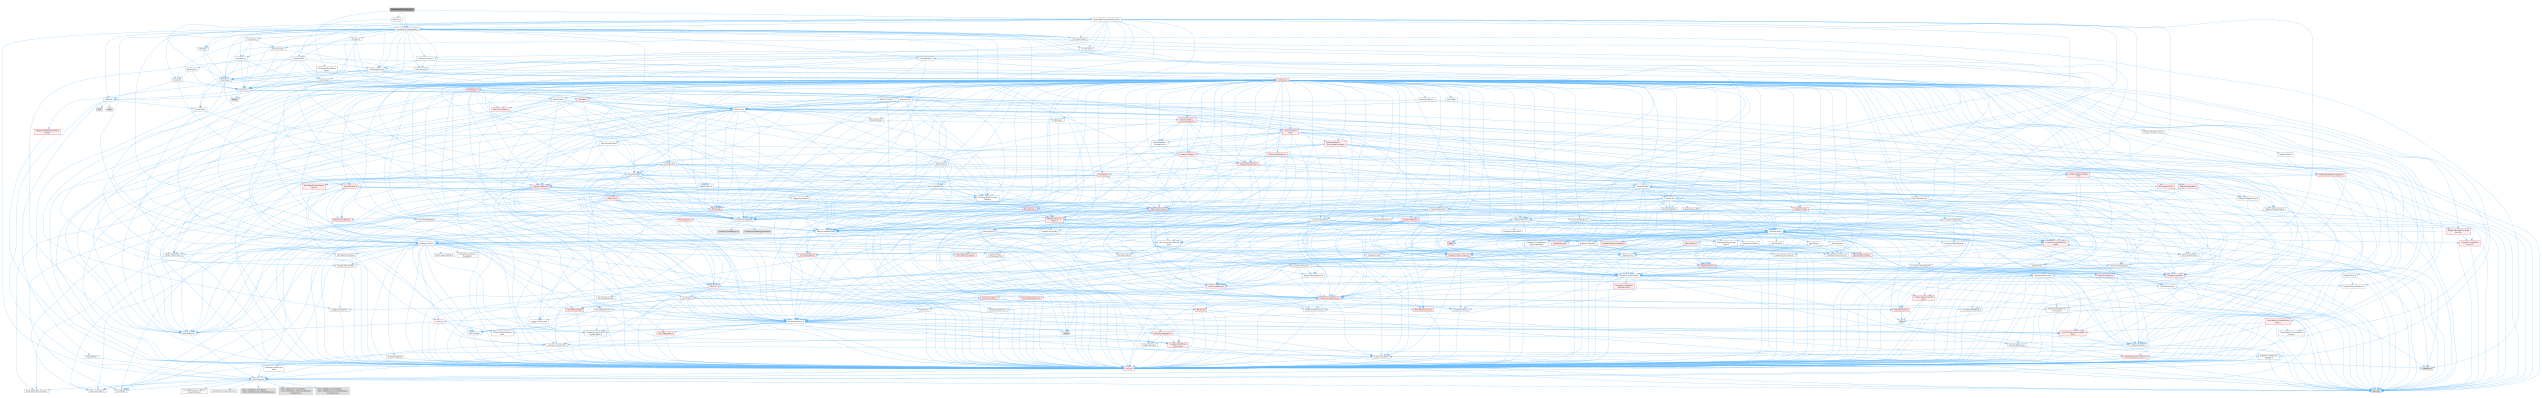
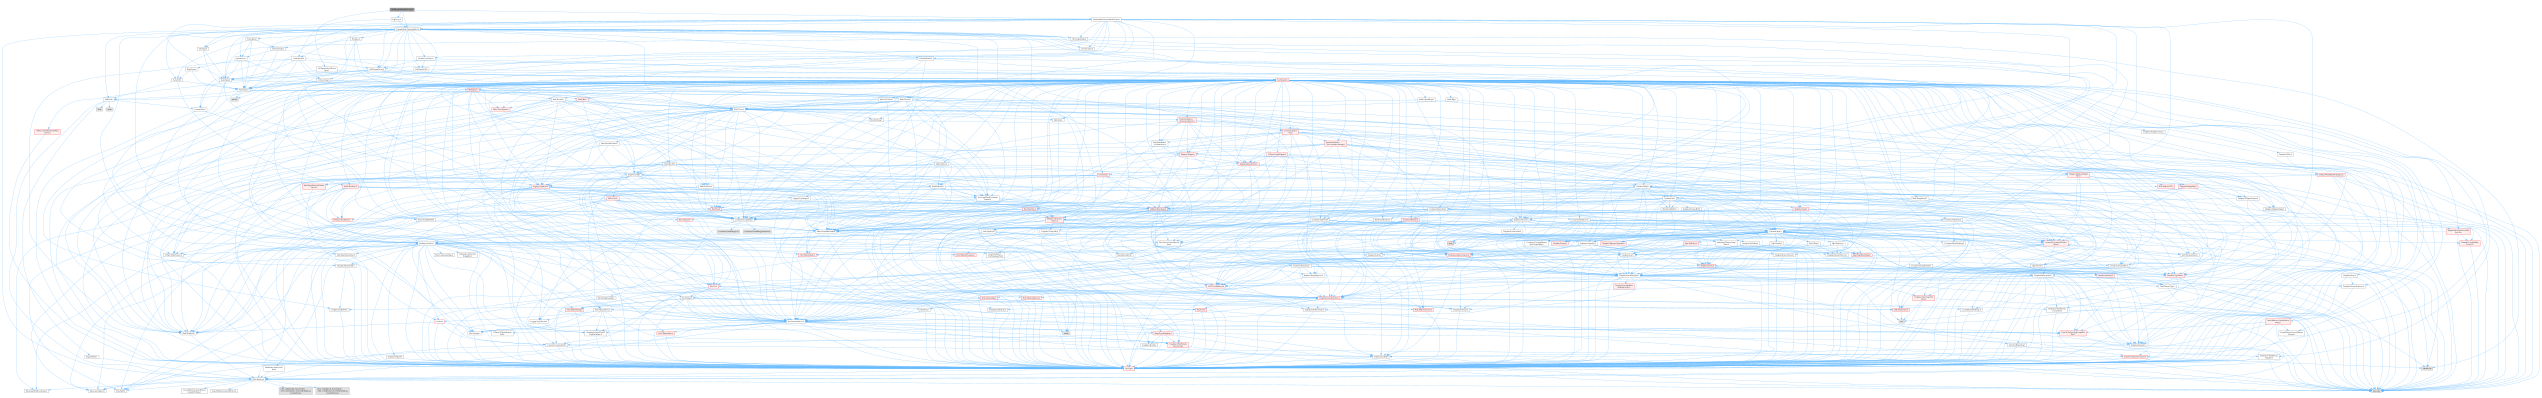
node "UBT_COMPILED_PLATFORM /UBT_COMPILED_PLATFORMPlatform.h": removed
